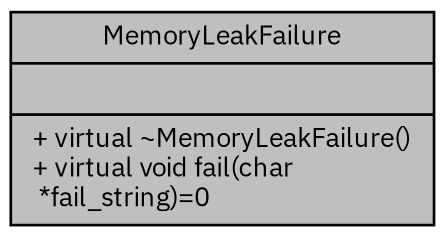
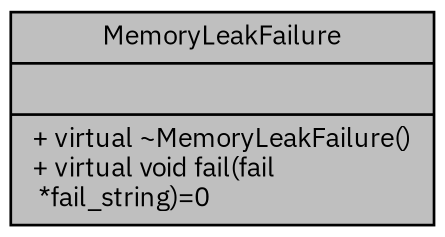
node "MemoryLeakFailure": text "+ virtual void fail(char" -> "+ virtual void fail(fail"
